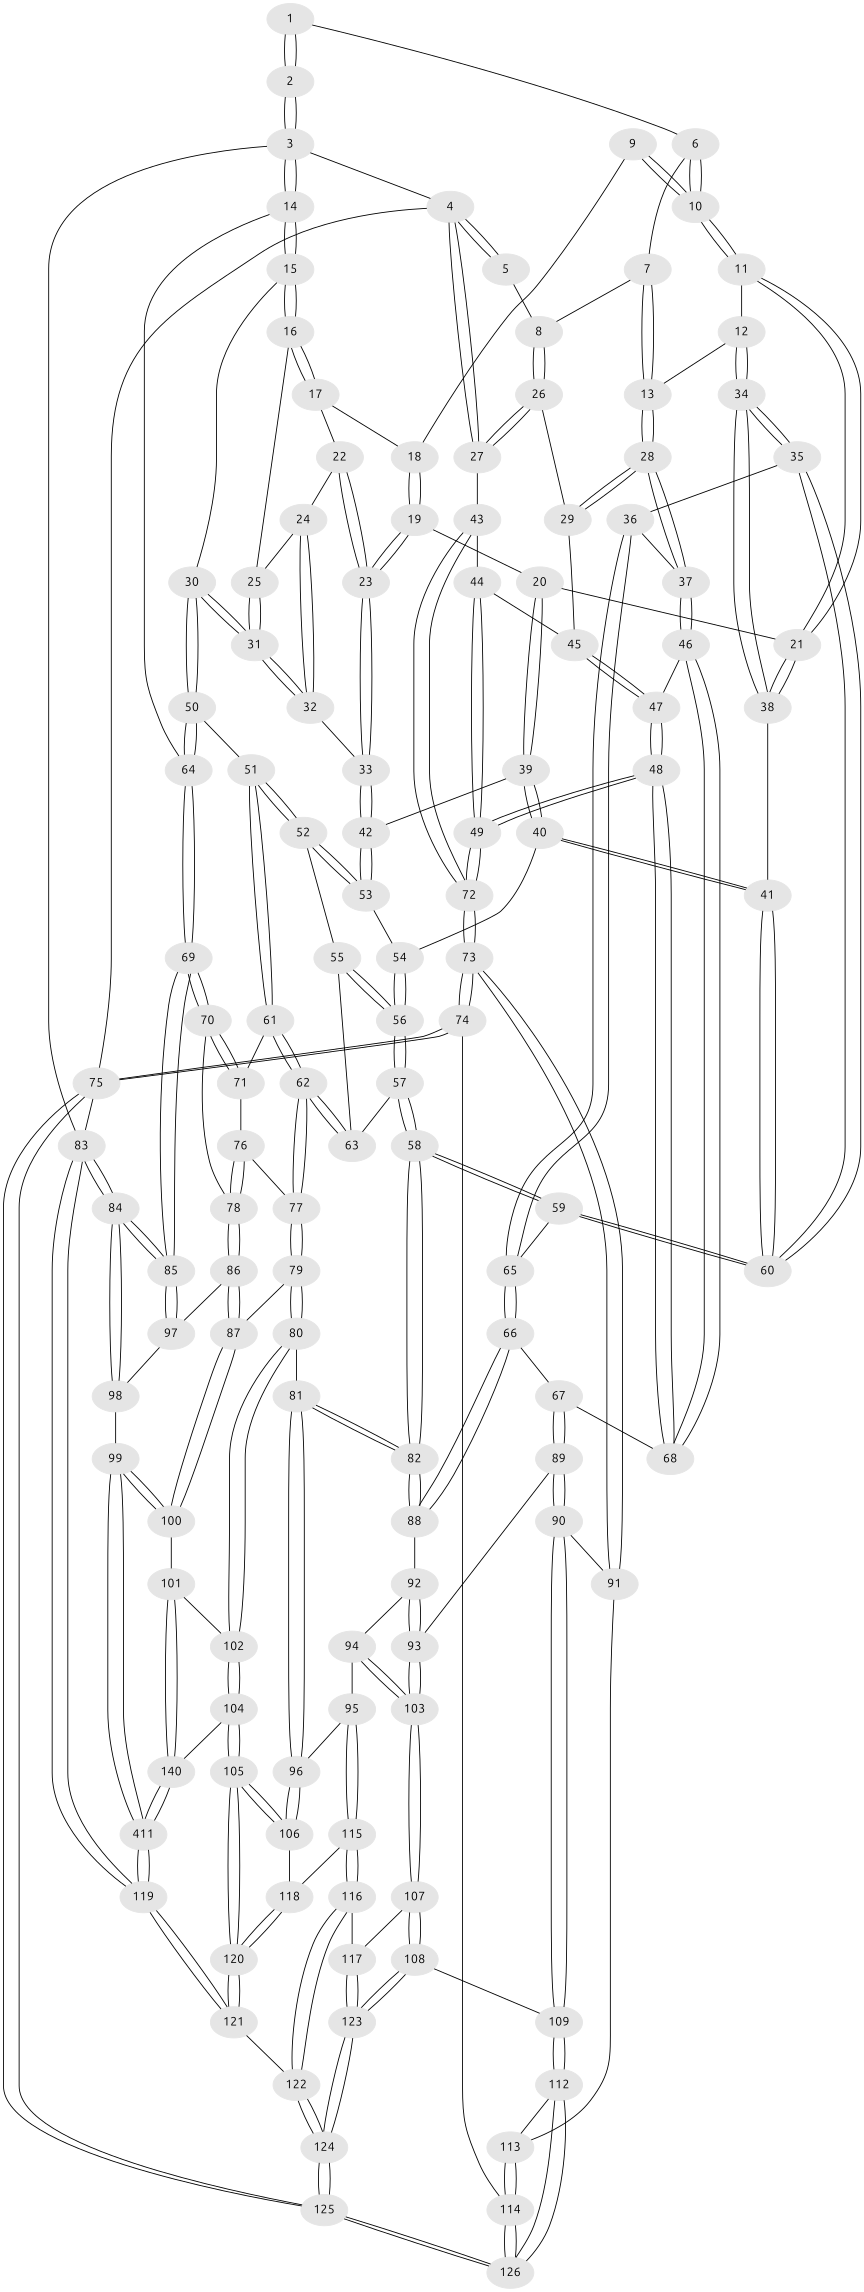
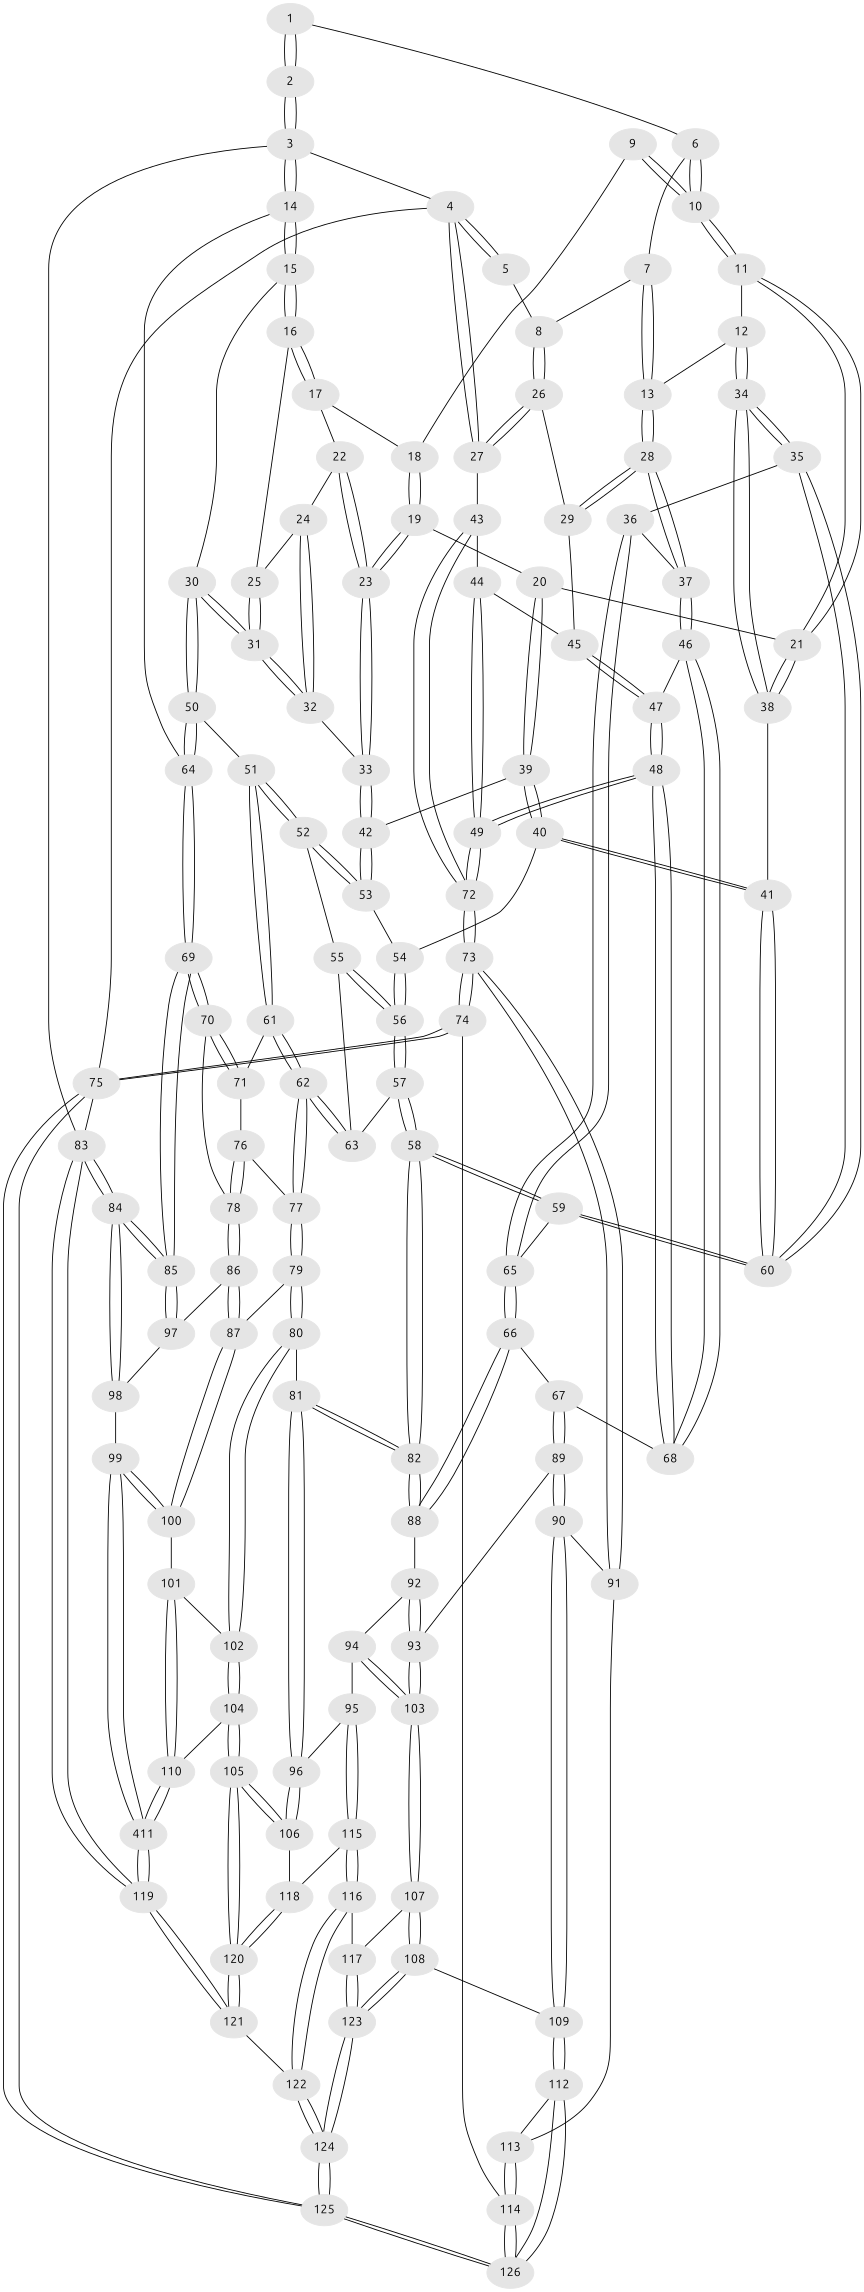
node "140": label "140" -> "110"
